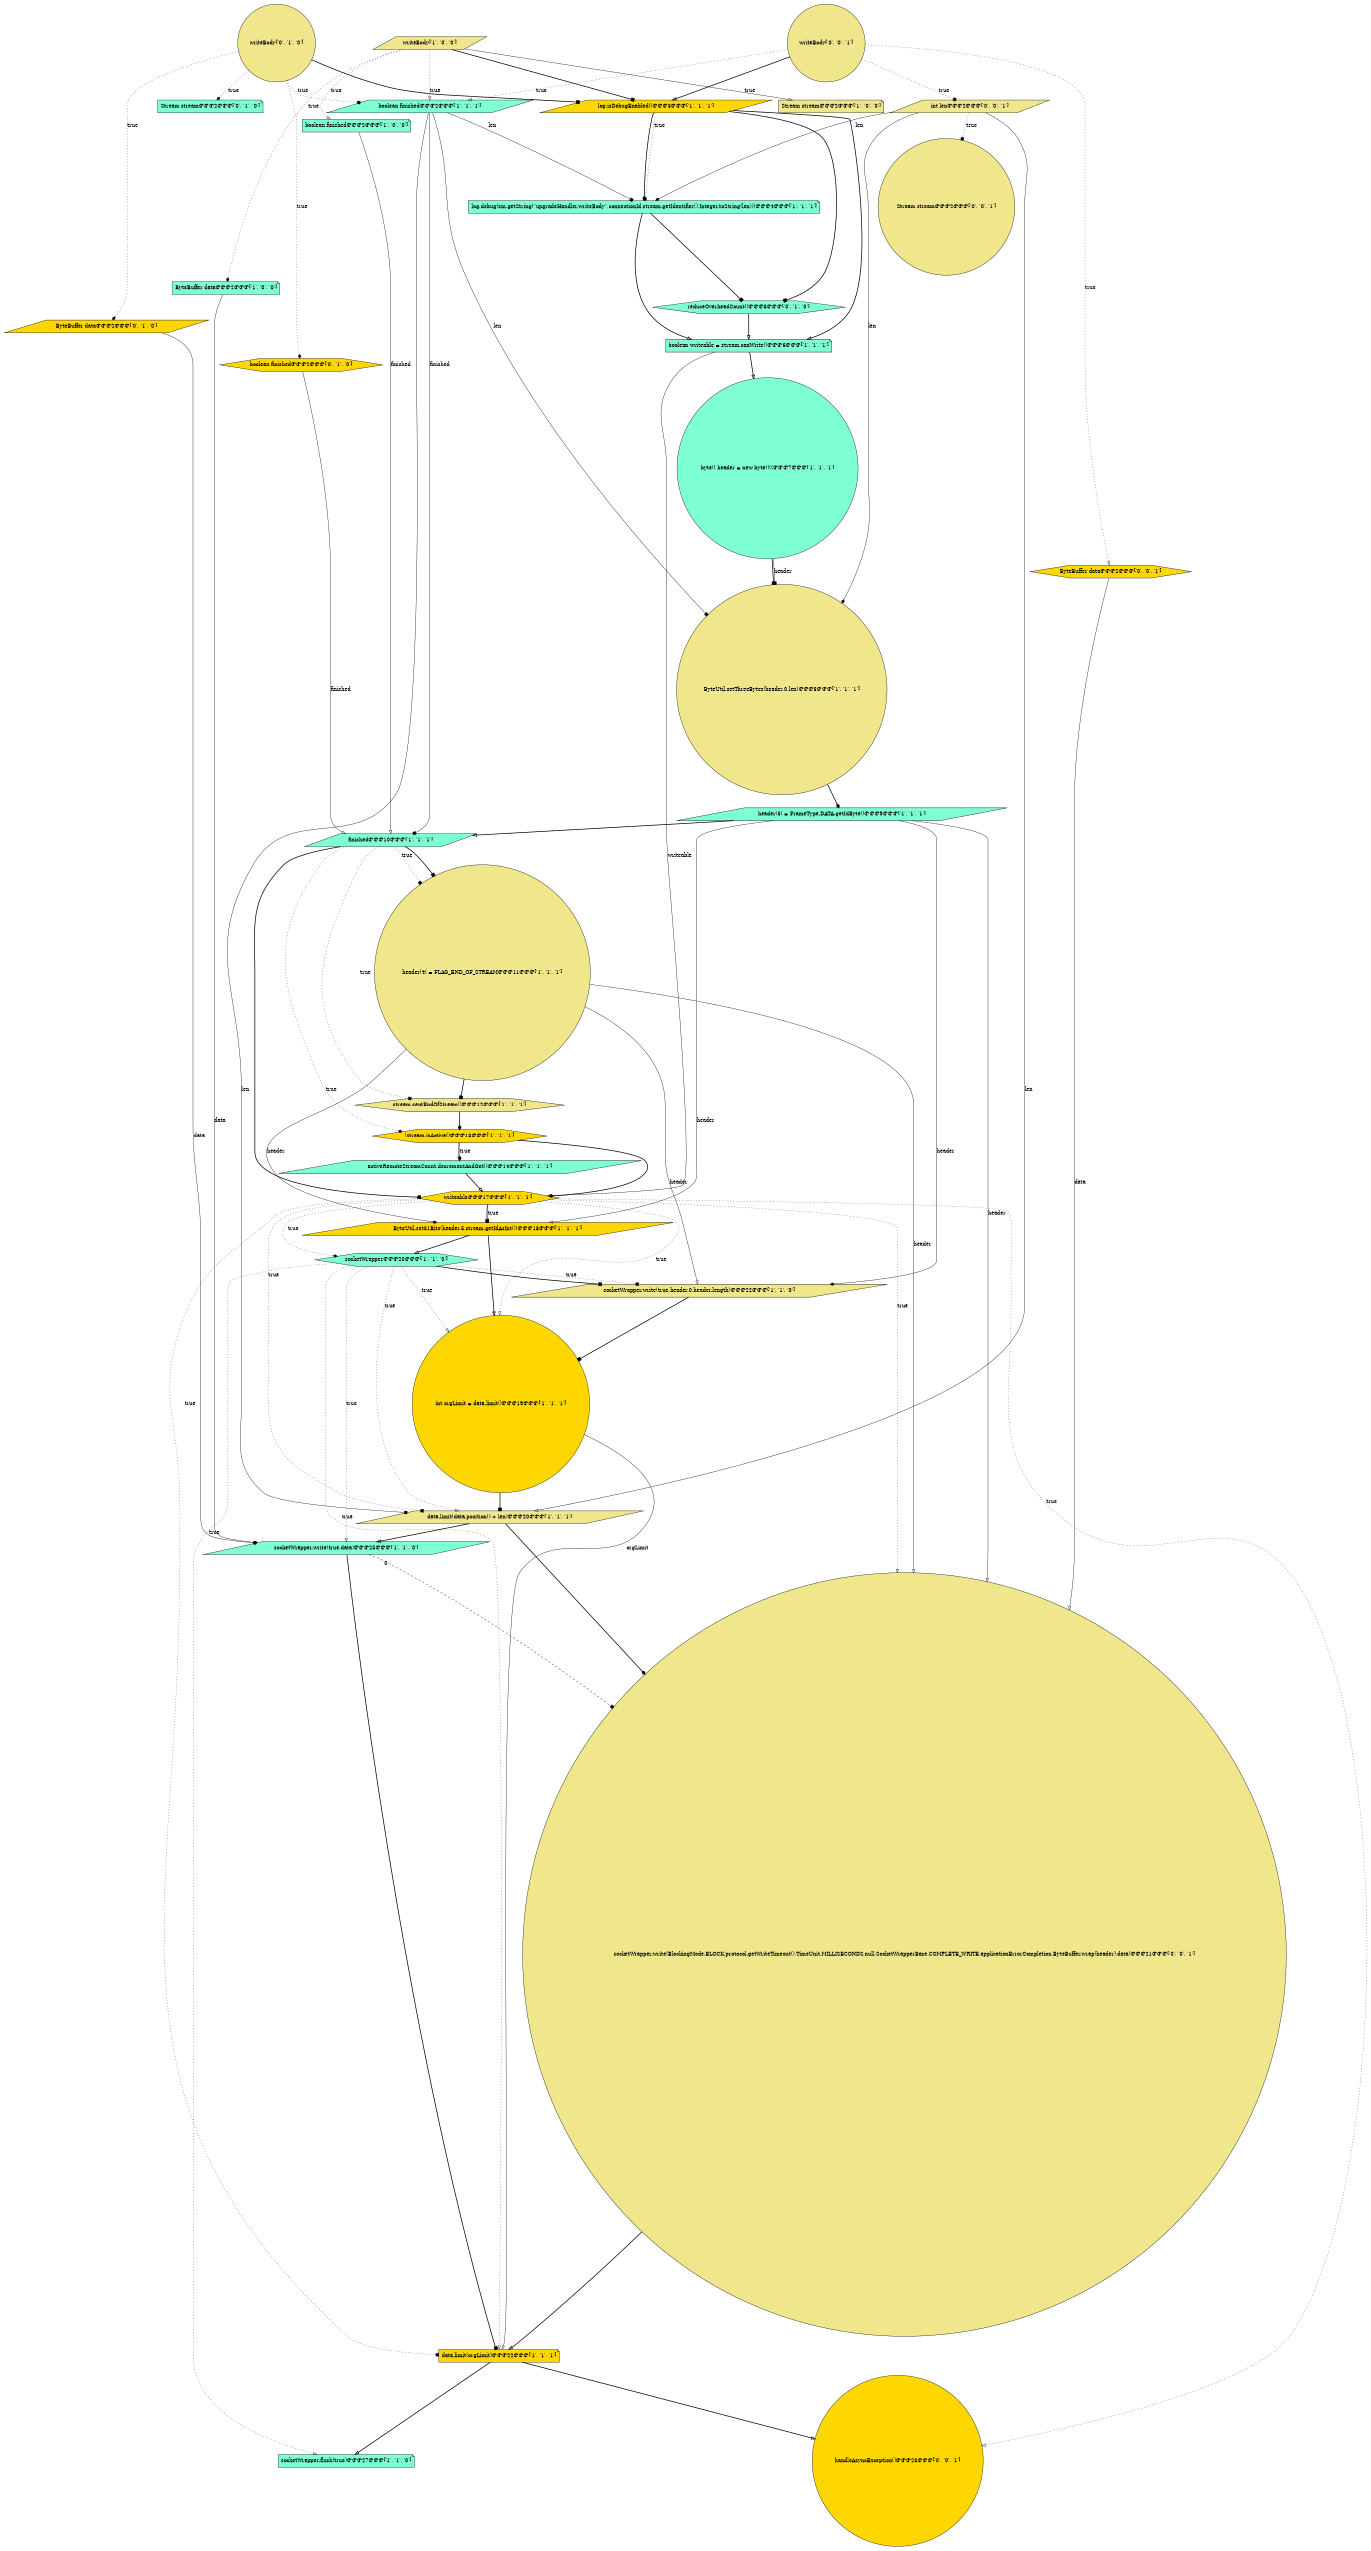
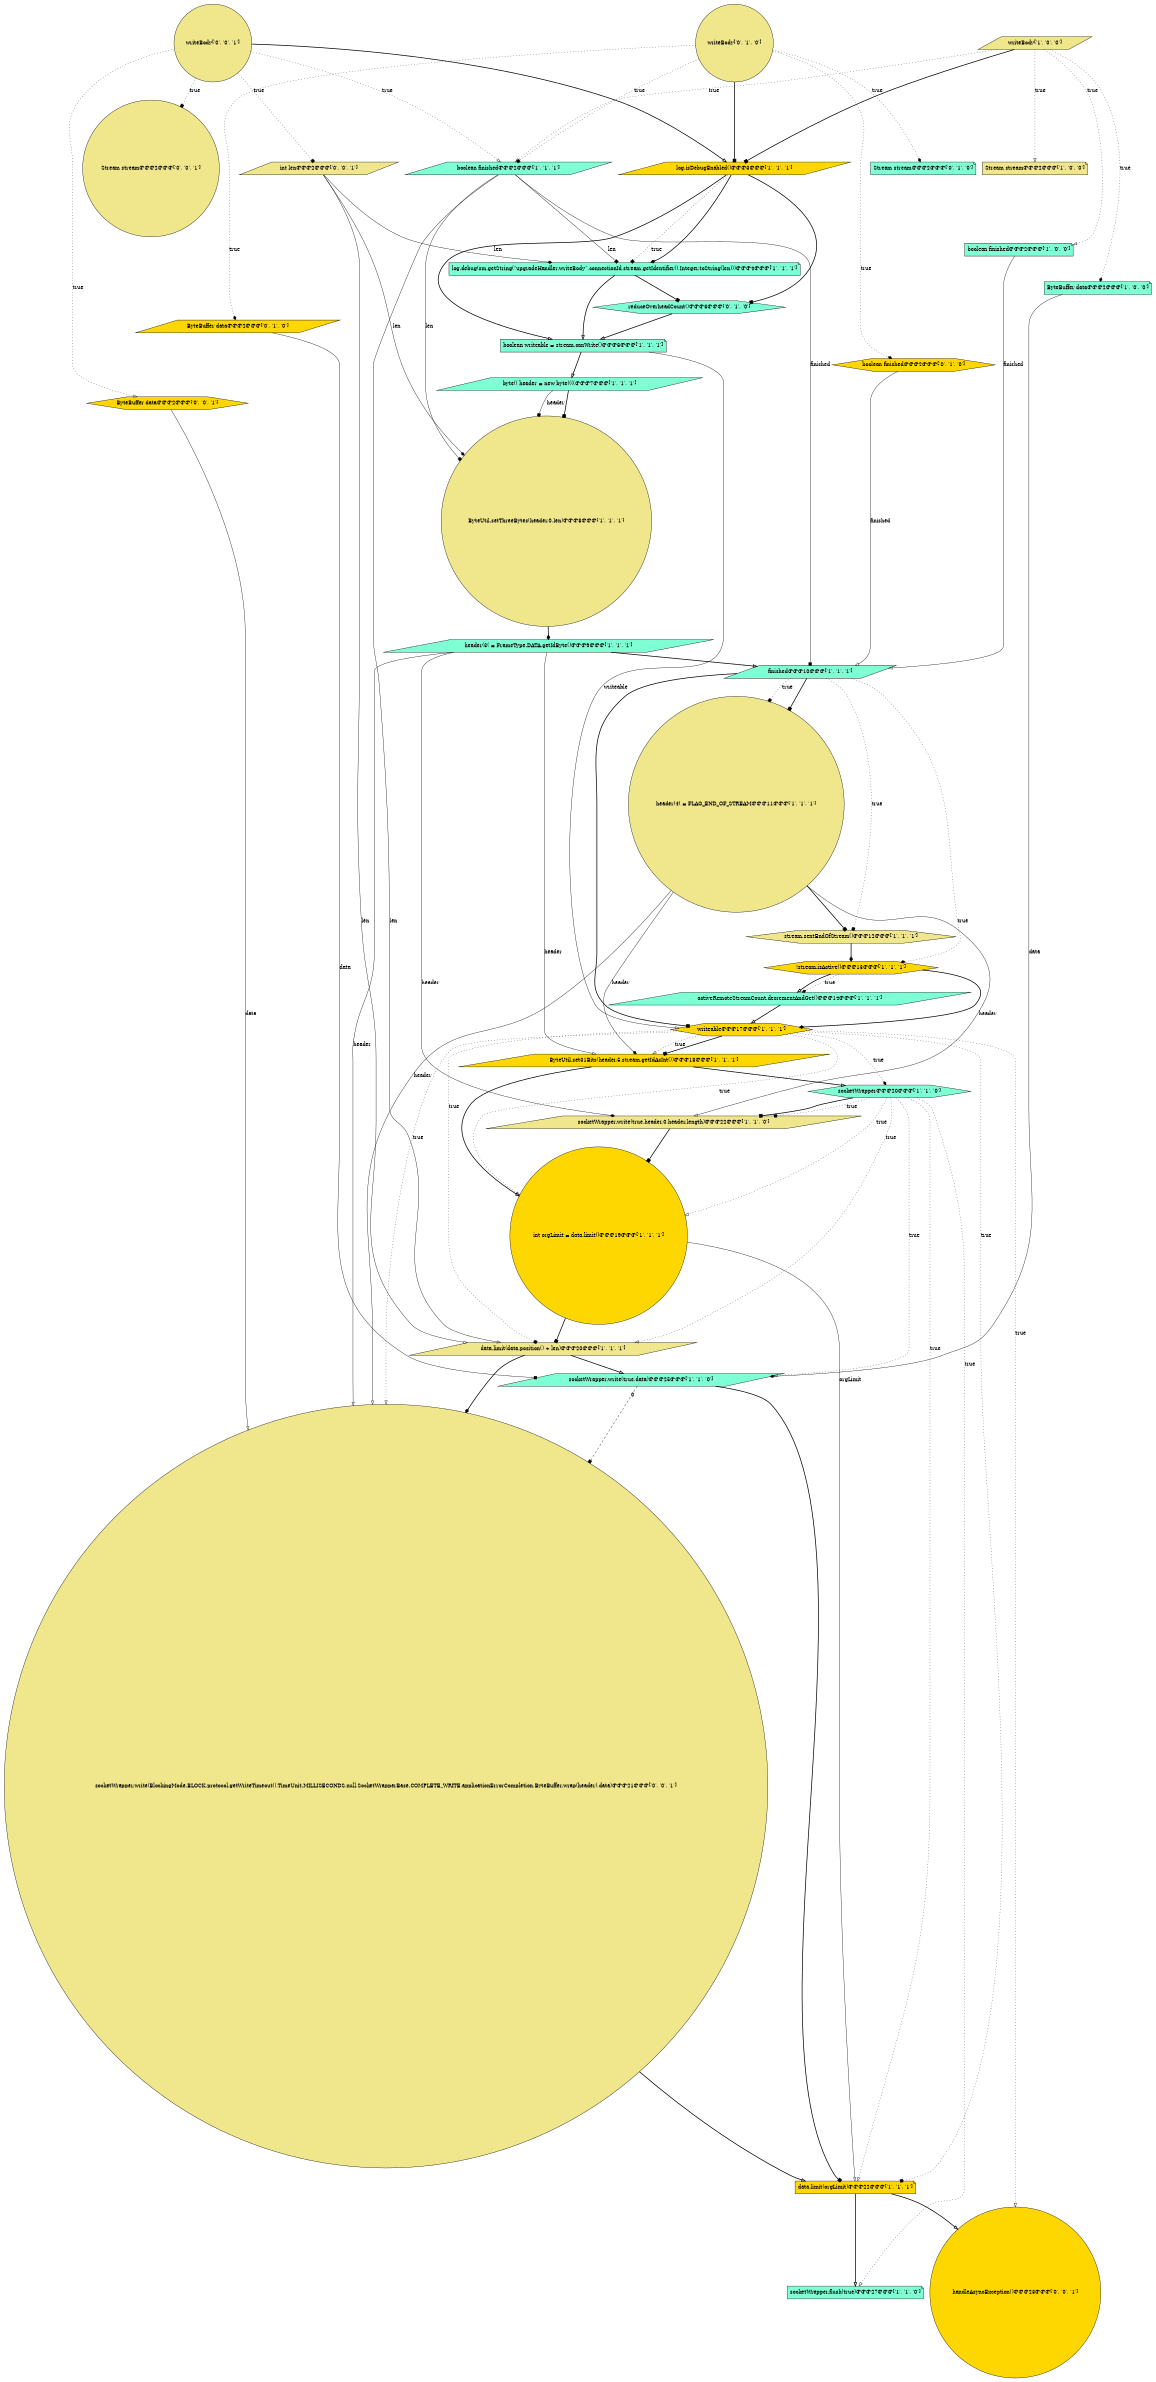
edge "writeBody['1', '0', '0']" -> "Stream stream@@@2@@@['1', '0', '0']": style solid -> dotted
edge "int len@@@2@@@['0', '0', '1']" -> "Stream stream@@@2@@@['0', '0', '1']": now "writeBody['0', '0', '1']" -> "Stream stream@@@2@@@['0', '0', '1']"
node "byte(( header = new byte((((@@@7@@@['1', '1', '1']": shape circle -> parallelogram
edge "boolean finished@@@2@@@['1', '1', '1']" -> "data.limit(data.position() + len)@@@20@@@['1', '1', '1']": arrowhead box -> onormal
